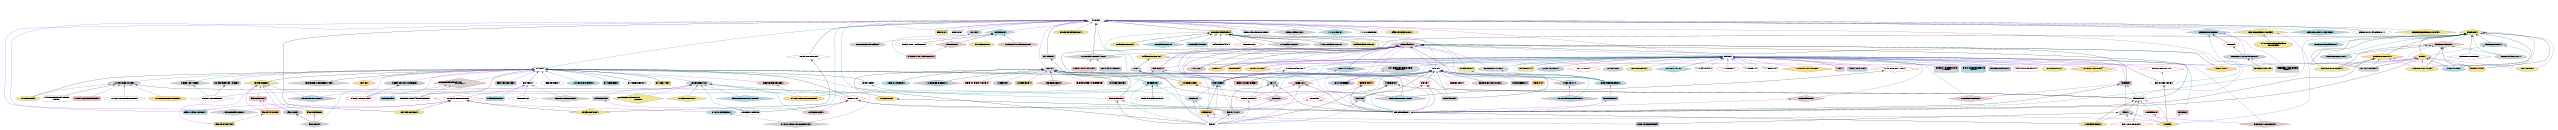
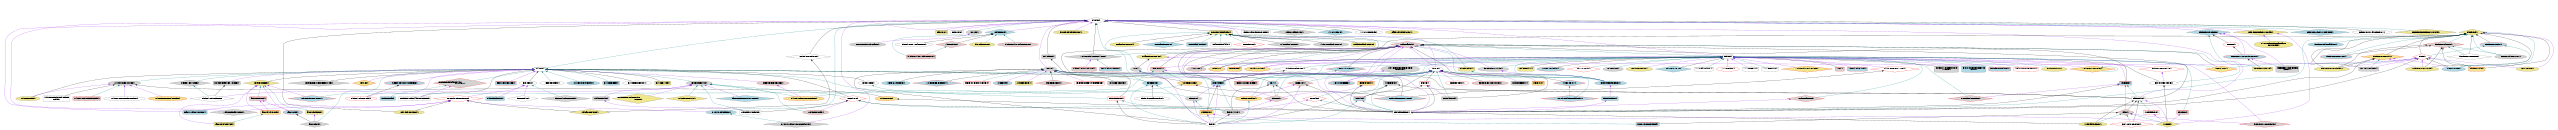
node "Shader.h": fillcolor khaki -> white
edge "CopyTextureShaders.h" -> "ShaderCompilerCore.h": now "ShaderParameterParser.h" -> "ShaderCompilerCore.h"
node "PackageMapClient.h": fillcolor white -> khaki
